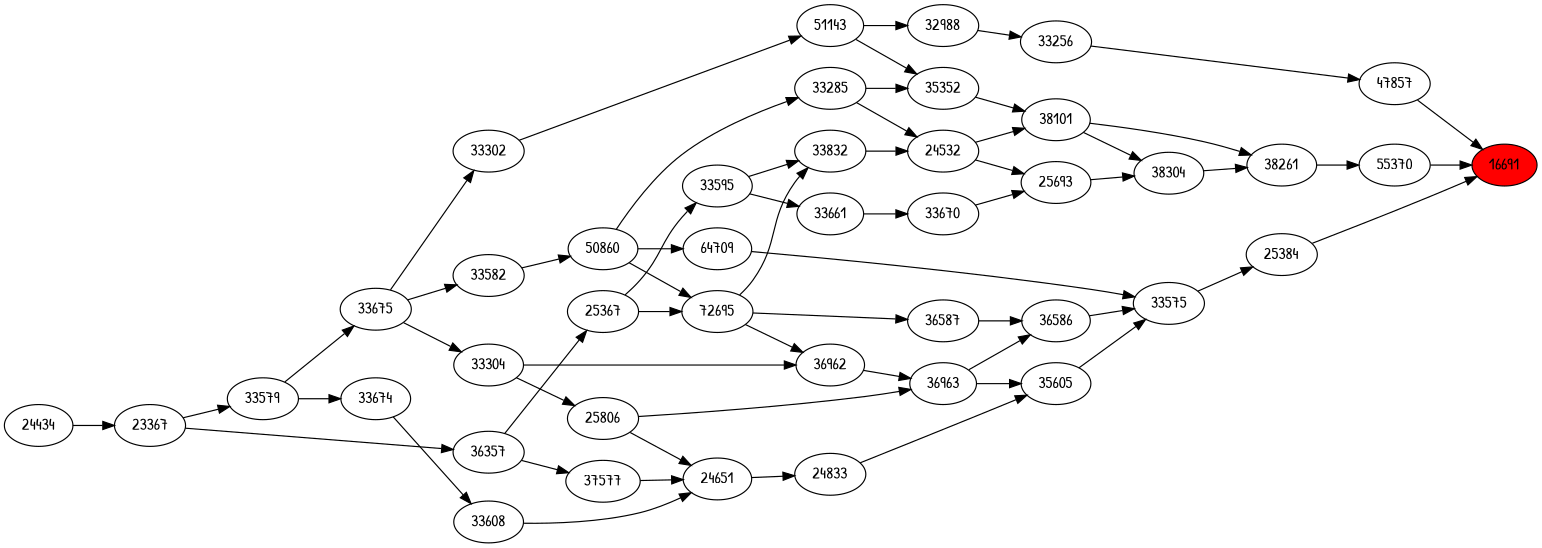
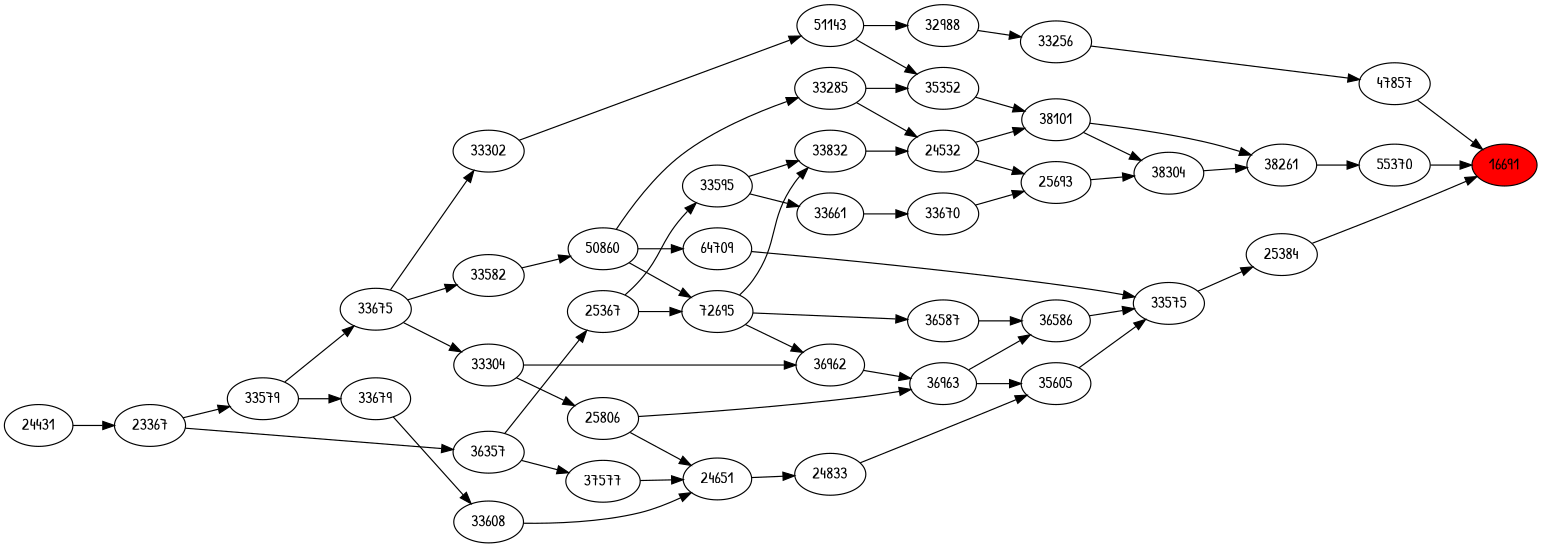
node "33674": label "33674" -> "33679"
node "24434": label "24434" -> "24431"
